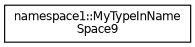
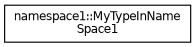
node "namespace1::MyTypeInName Space9": label "namespace1::MyTypeInName Space9" -> "namespace1::MyTypeInName Space1"
